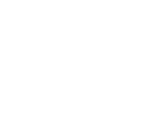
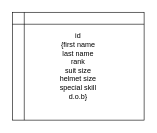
node "id {first name last name rank suit size helmet size special skill d.o.b}": added
